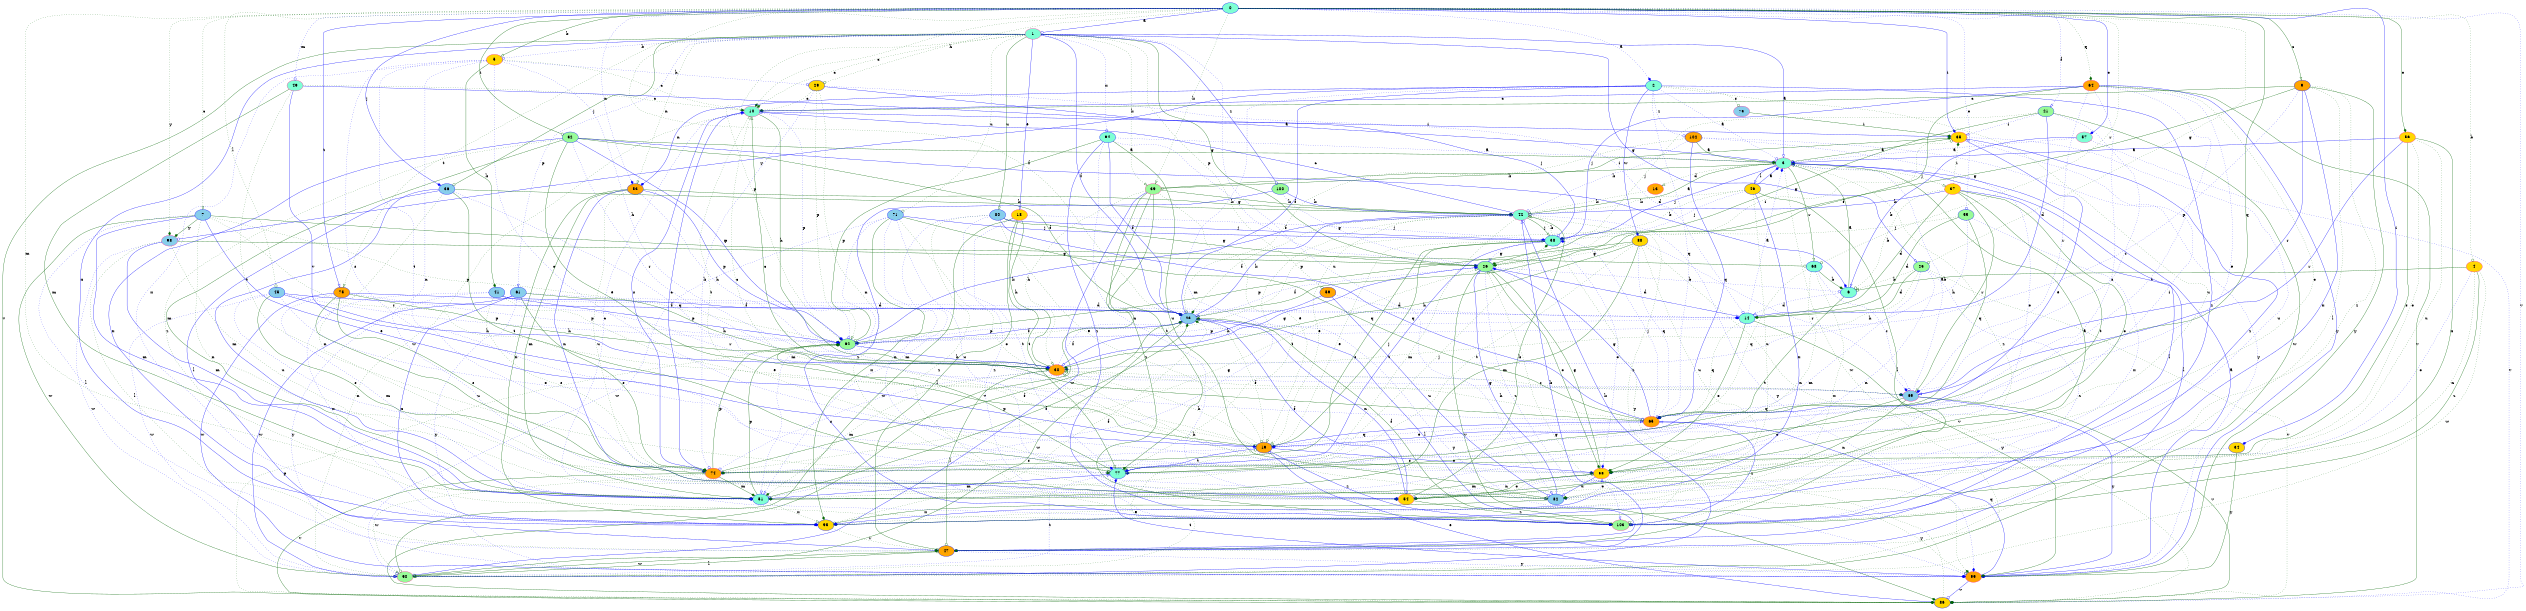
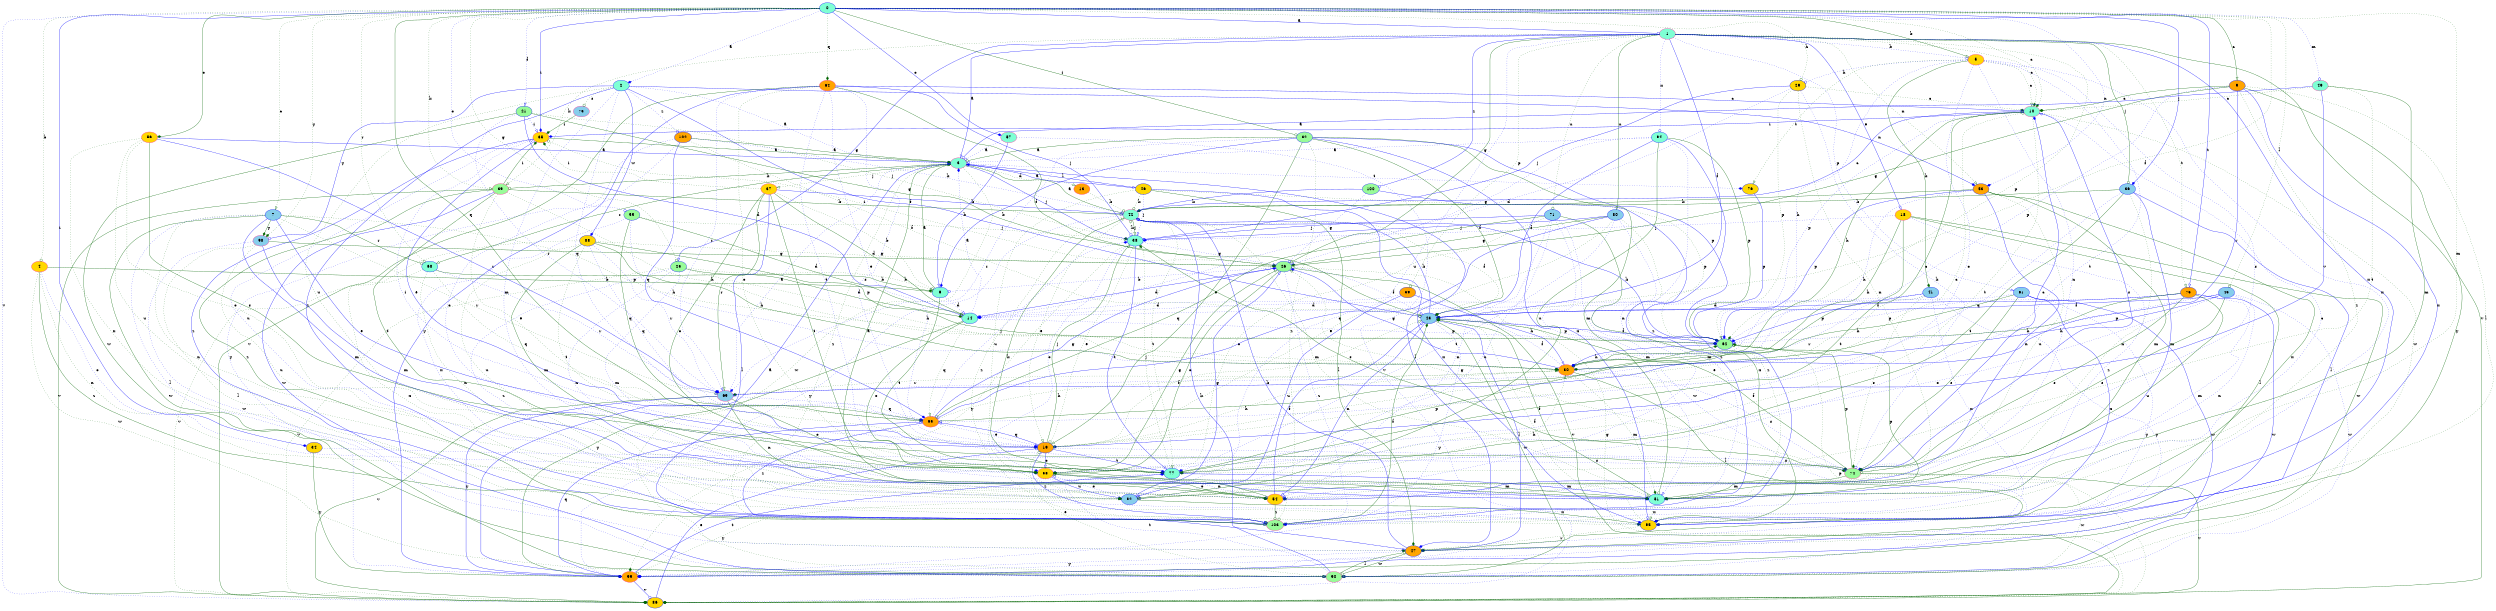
node "76": added
node "74": fillcolor orange -> palegreen
edge "56" -> "95": style solid -> dotted
